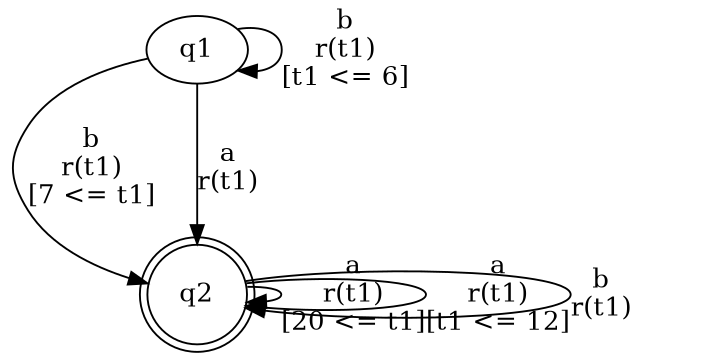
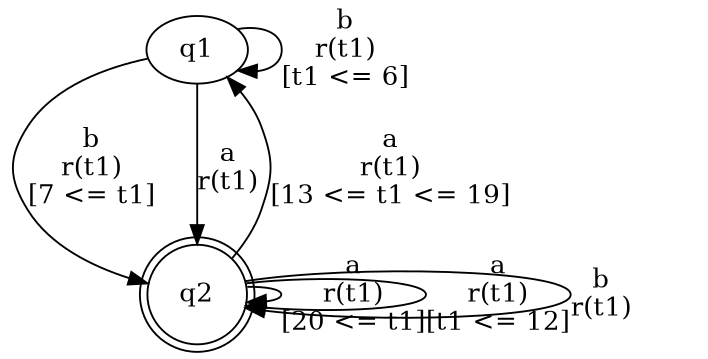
edge "q2" -> "q1": added, label "a r(t1) [13 <= t1 <= 19]"
